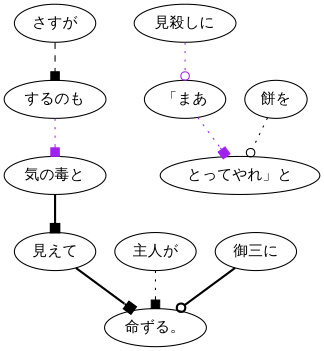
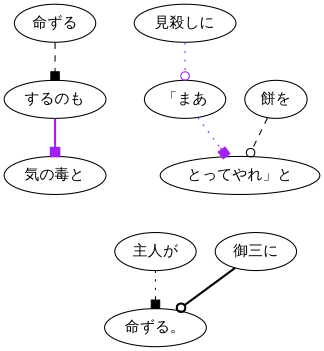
node "さすが": label "さすが" -> "命ずる"
edge "するのも" -> "気の毒と": style dotted -> bold
edge "餅を" -> "とってやれ」と": style dotted -> dashed
node "見えて": removed
